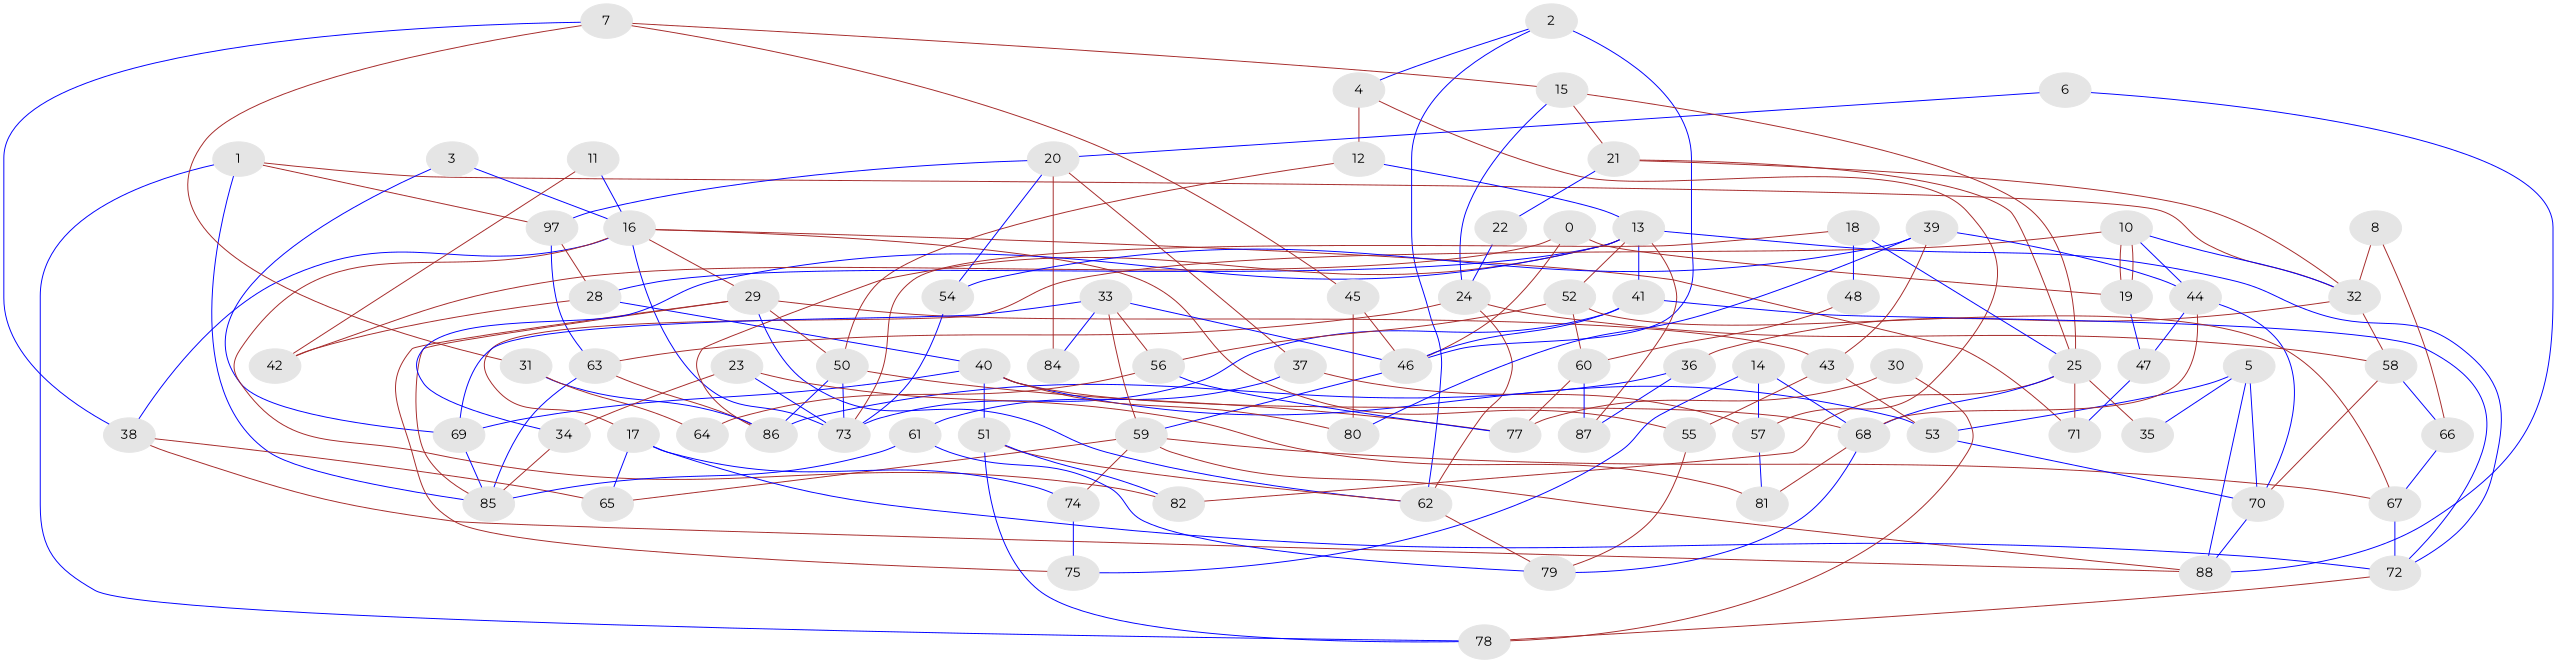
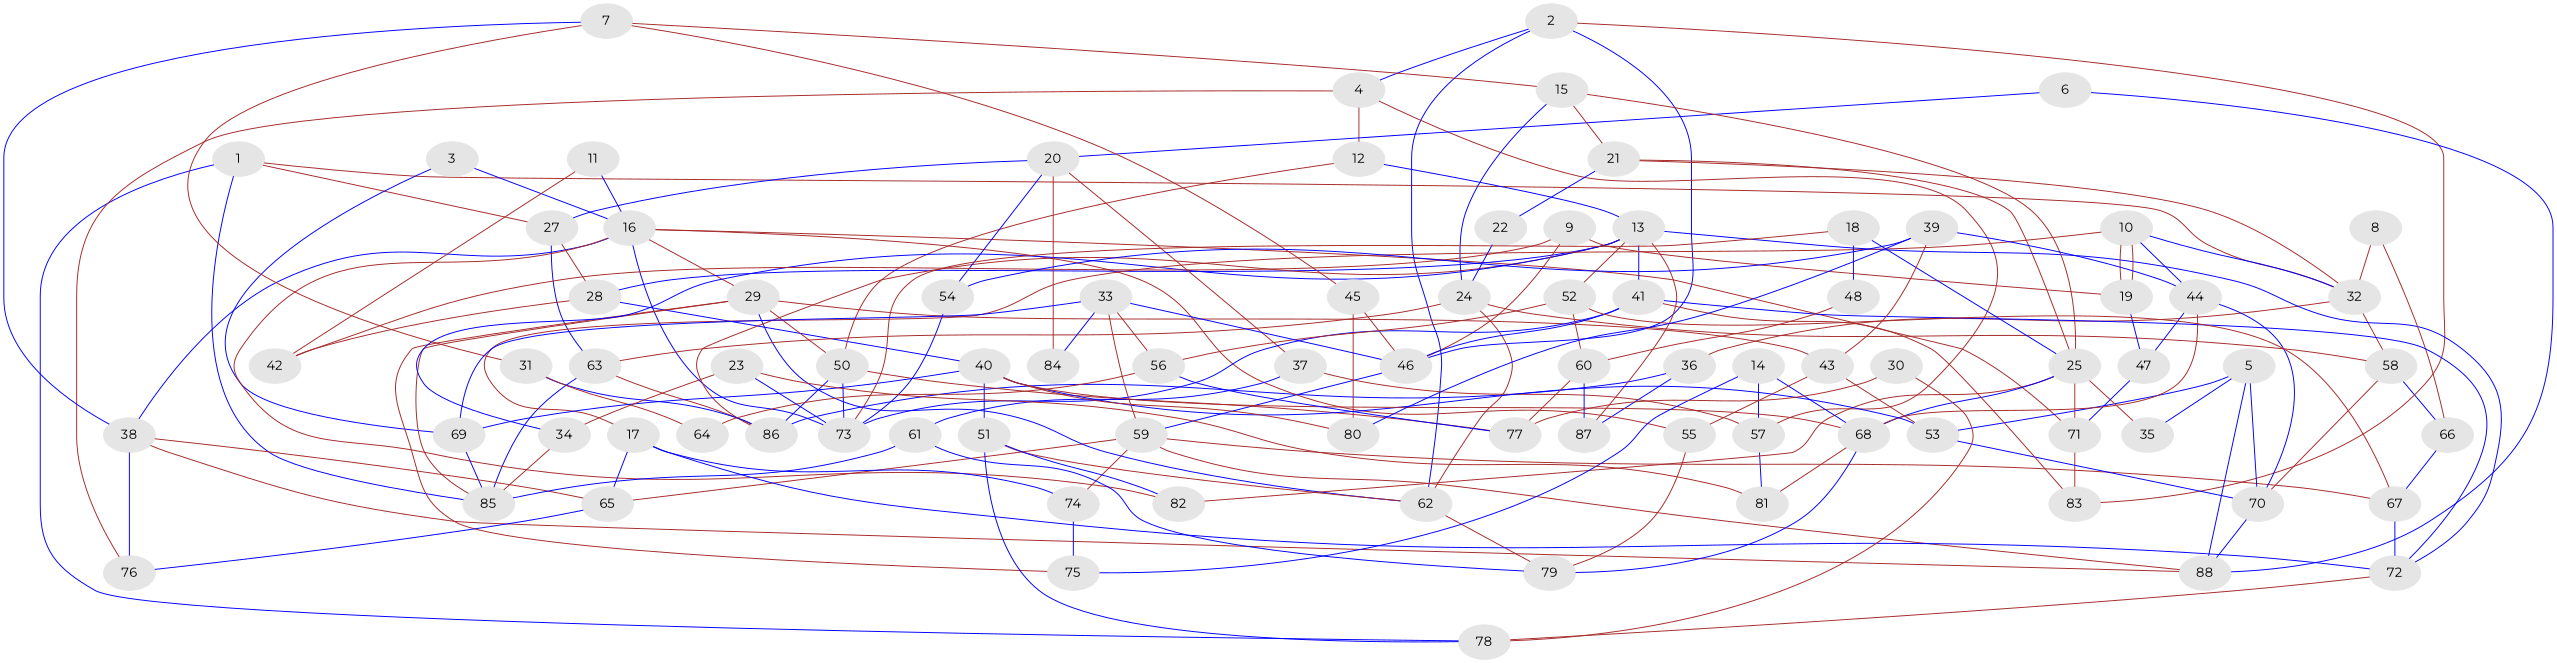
node "97": label "97" -> "27"
node "0": label "0" -> "9"
node "83": added
node "76": added
